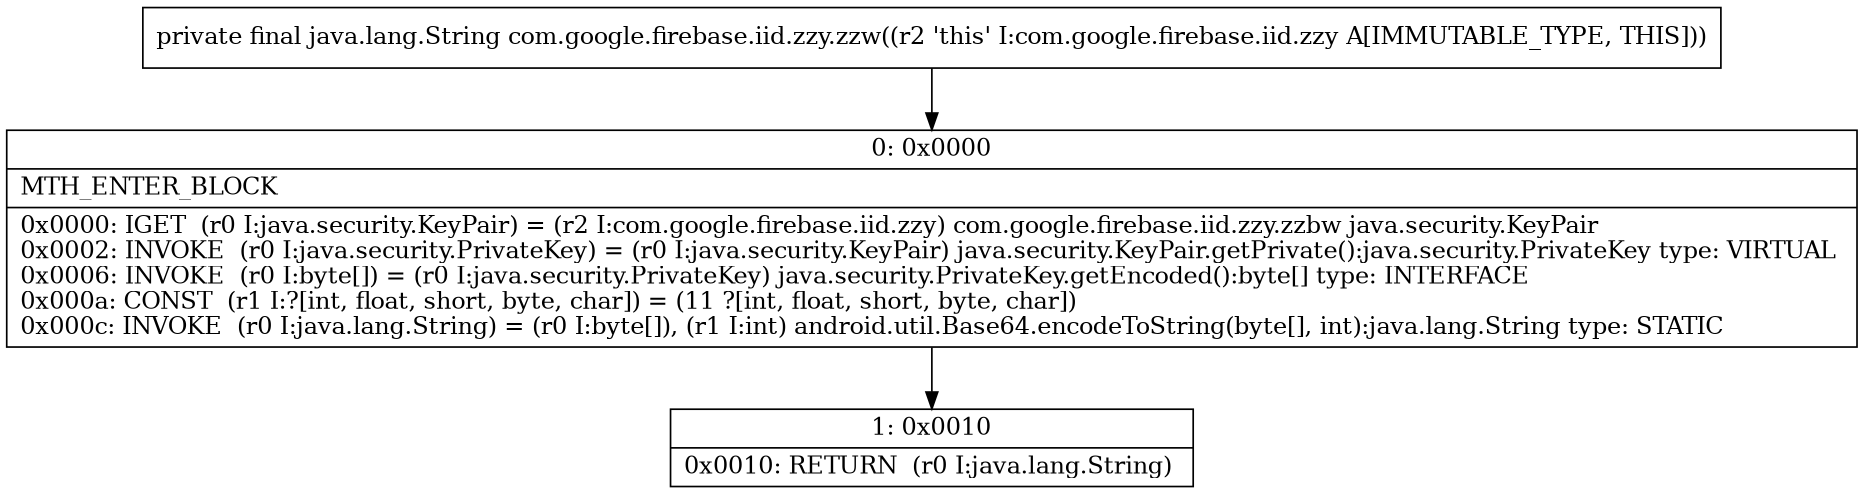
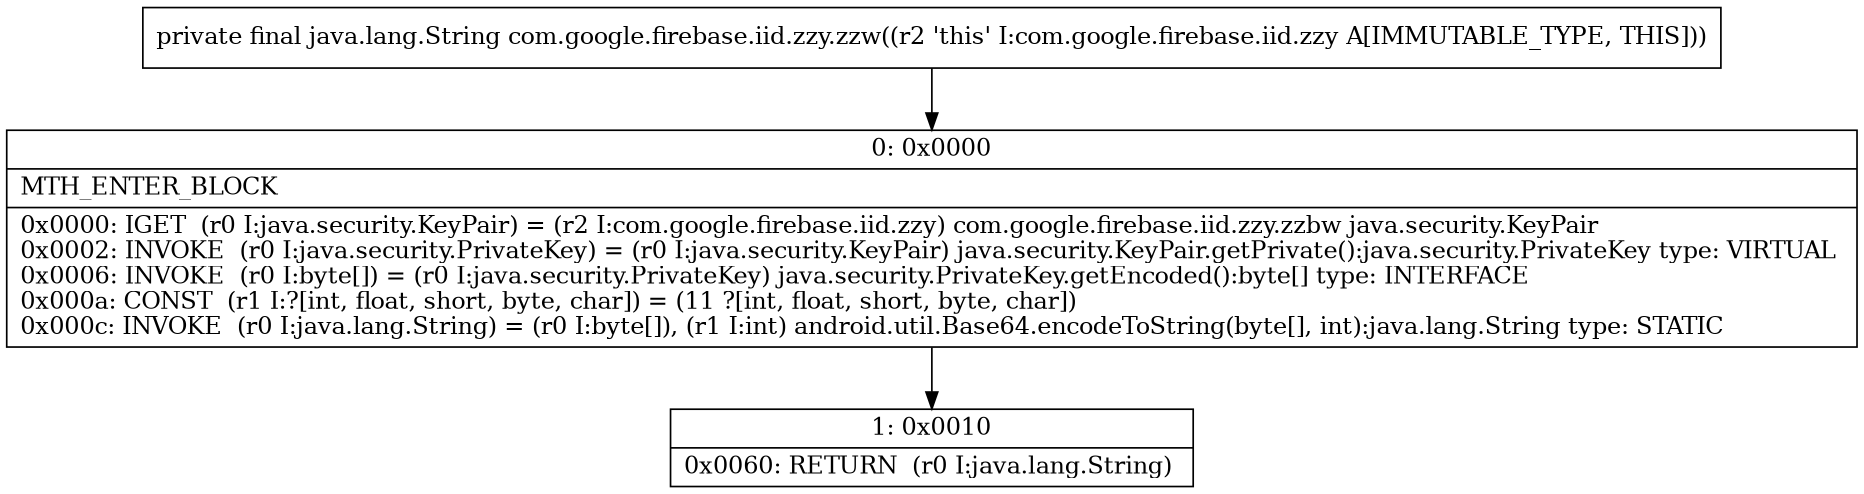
node "1: 0x0010": text "0x0010: RETURN  (r0 I:java.lang.String)" -> "0x0060: RETURN  (r0 I:java.lang.String)"
